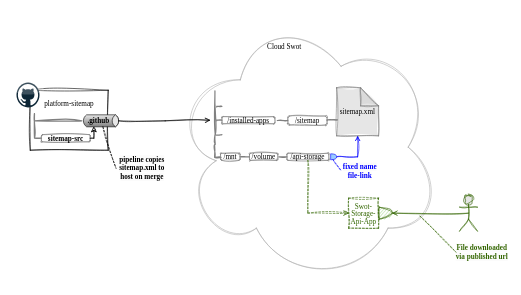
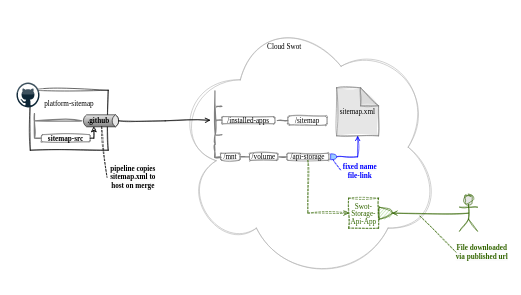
edge "sitemap.xml" -- "/sitemap": removed
node "pipeline copies sitemap.xml to host on merge": moved (142, 168) -> (133, 177)
